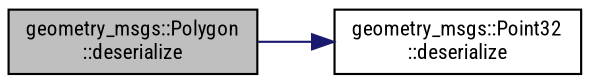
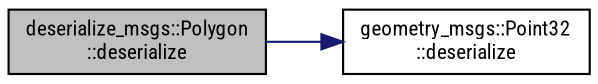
node "geometry_msgs::Polygon ::deserialize": label "geometry_msgs::Polygon ::deserialize" -> "deserialize_msgs::Polygon ::deserialize"
